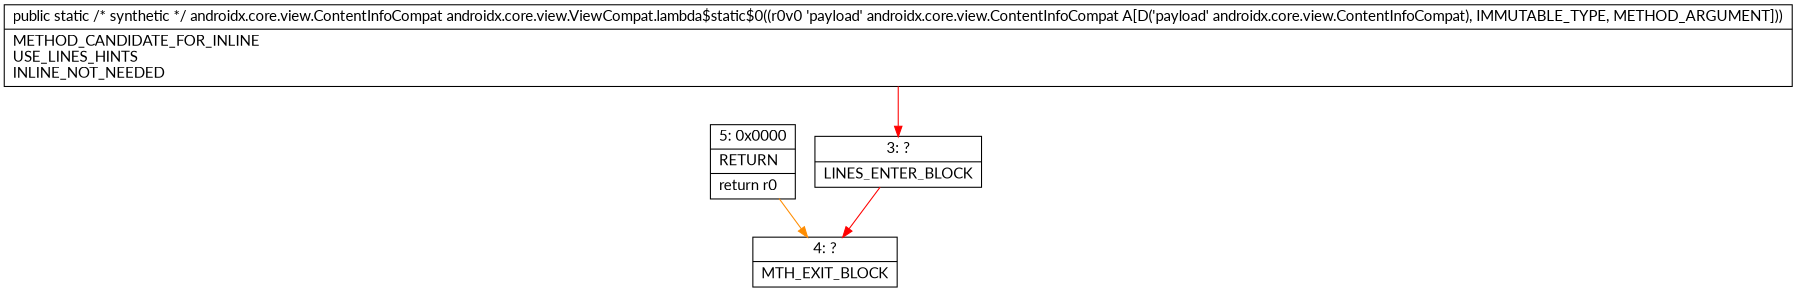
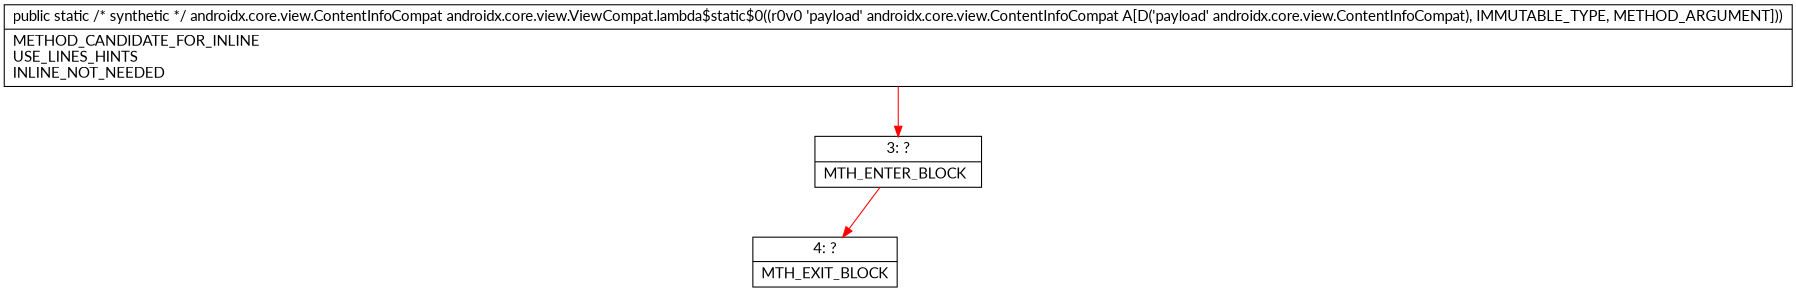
node "5: 0x0000": removed
node "3: ?": text "LINES_ENTER_BLOCK" -> "MTH_ENTER_BLOCK"
